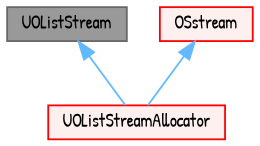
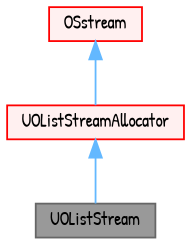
edge "UOListStreamAllocator" -> "UOListStream": reversed
